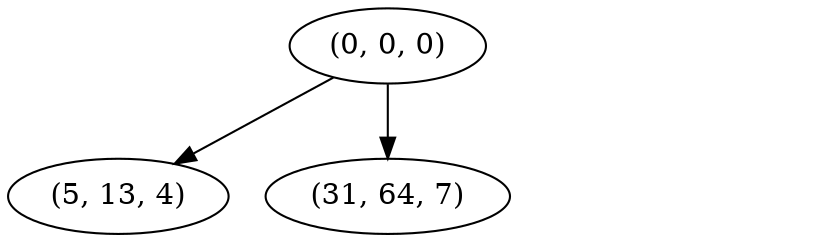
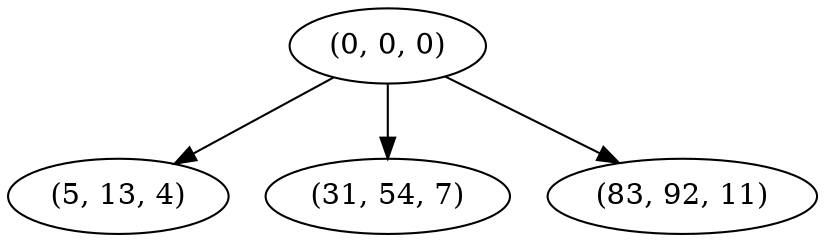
node "(31, 64, 7)": label "(31, 64, 7)" -> "(31, 54, 7)"
node "(83, 92, 11)": added
